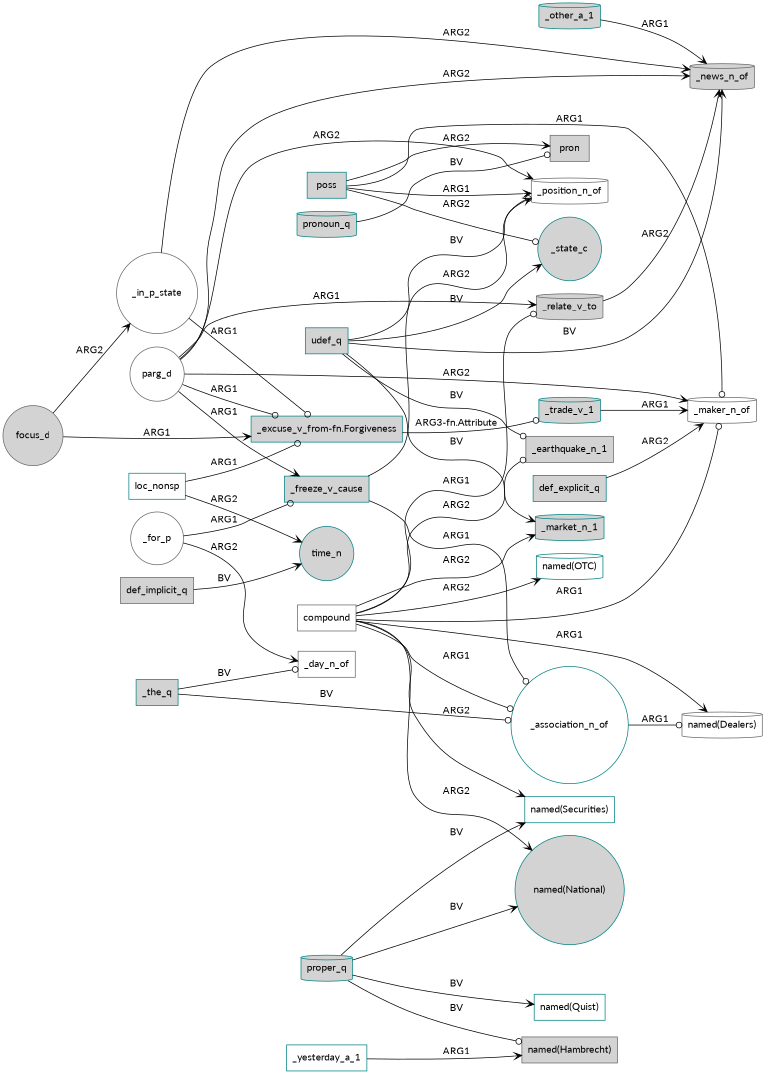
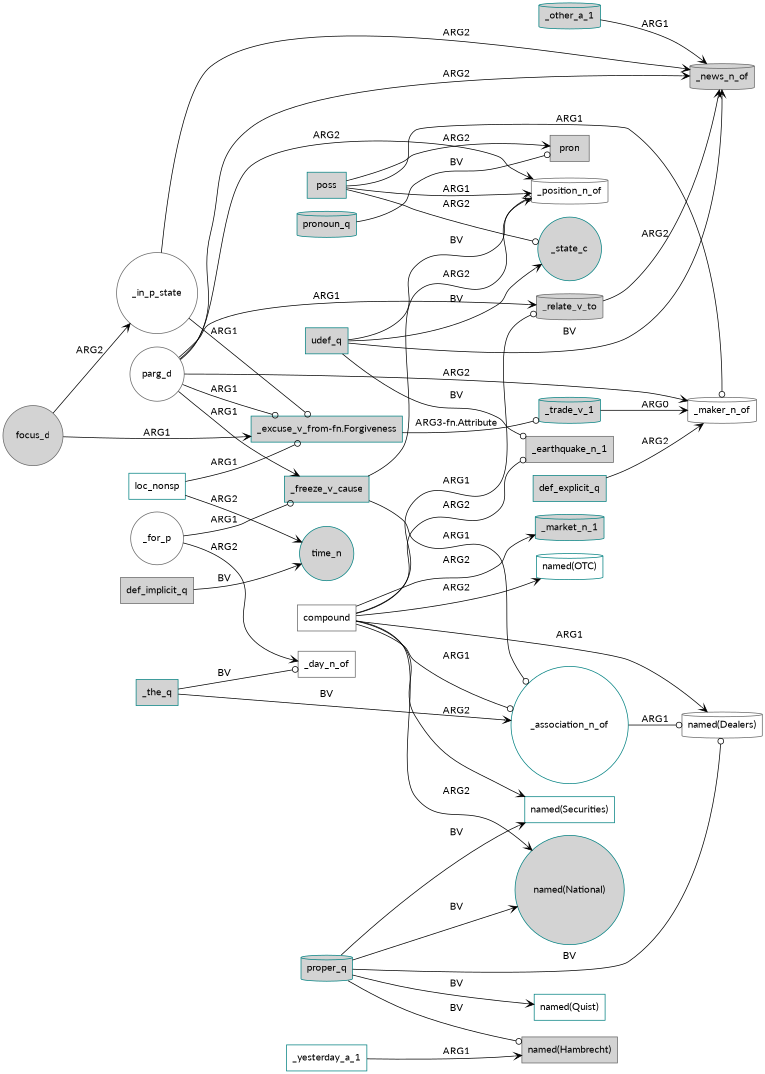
edge "_trade_v_1" -> "_maker_n_of": label "ARG1" -> "ARG0"
edge "udef_q" -> "_market_n_1": removed, label "BV"
edge "compound" -> "_maker_n_of": removed, label "ARG1"
edge "_the_q" -> "_association_n_of": arrowhead odot -> vee
edge "proper_q" -> "named(Dealers)": added, label "BV"
